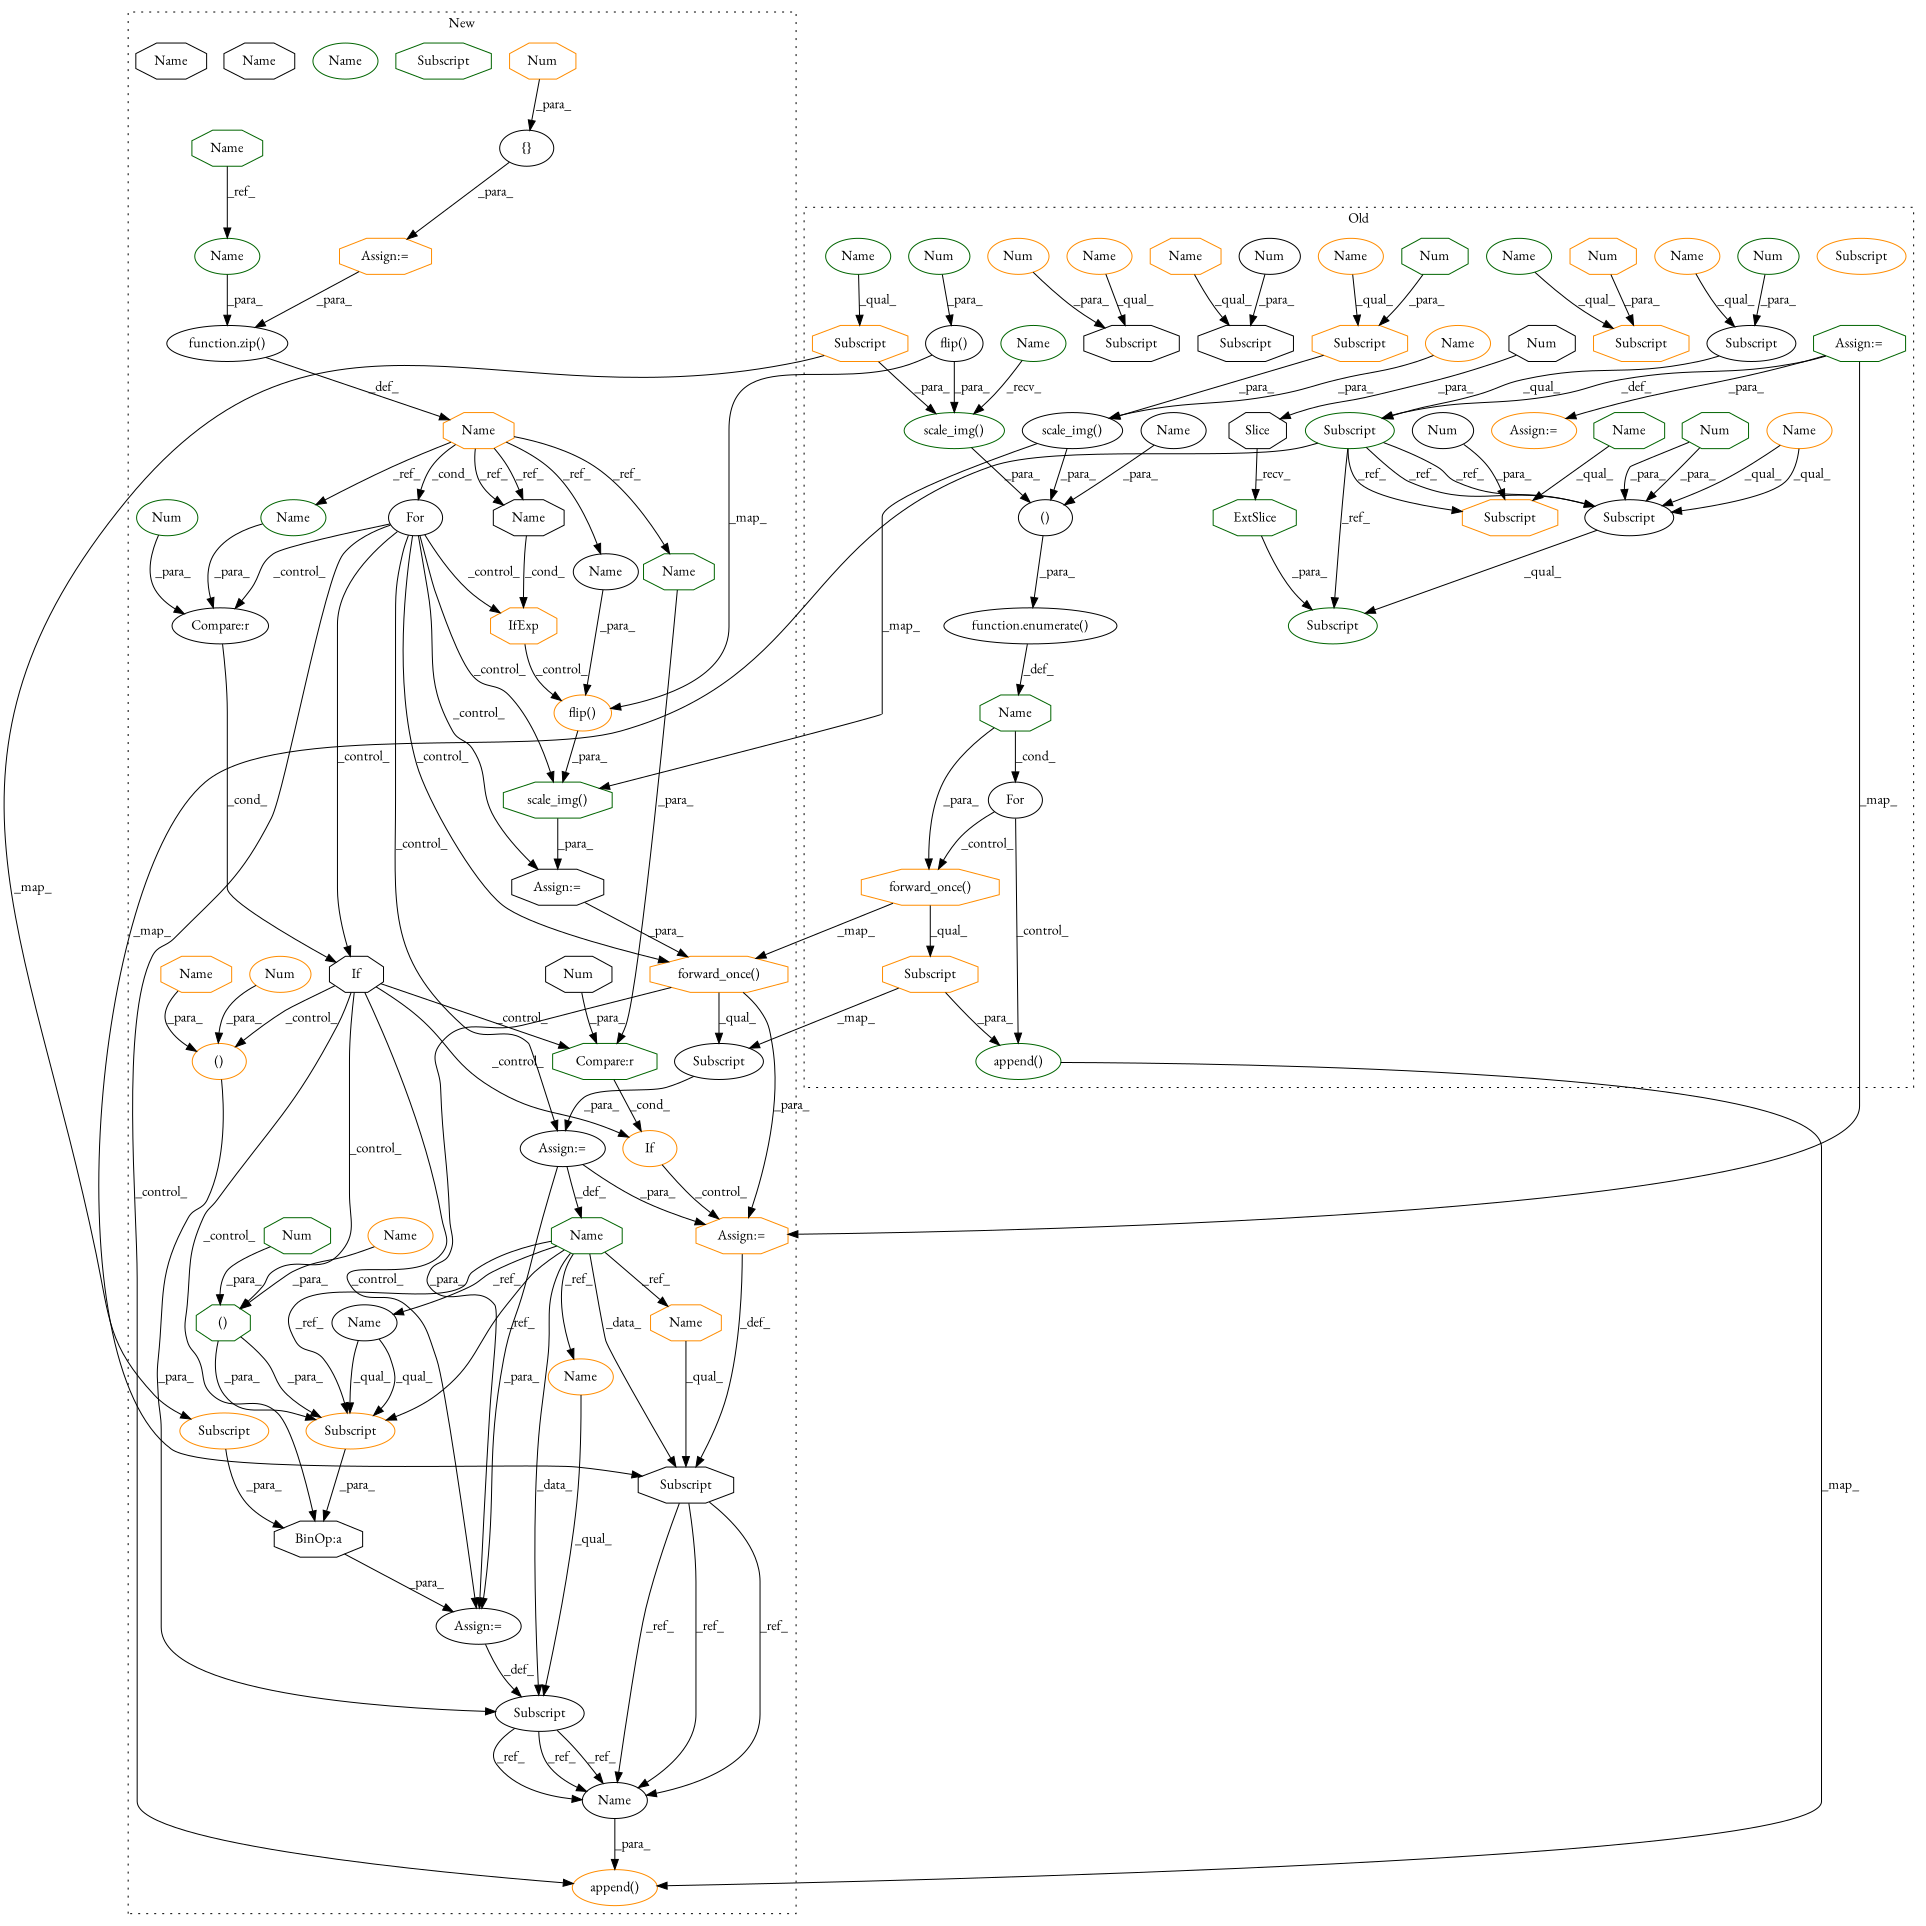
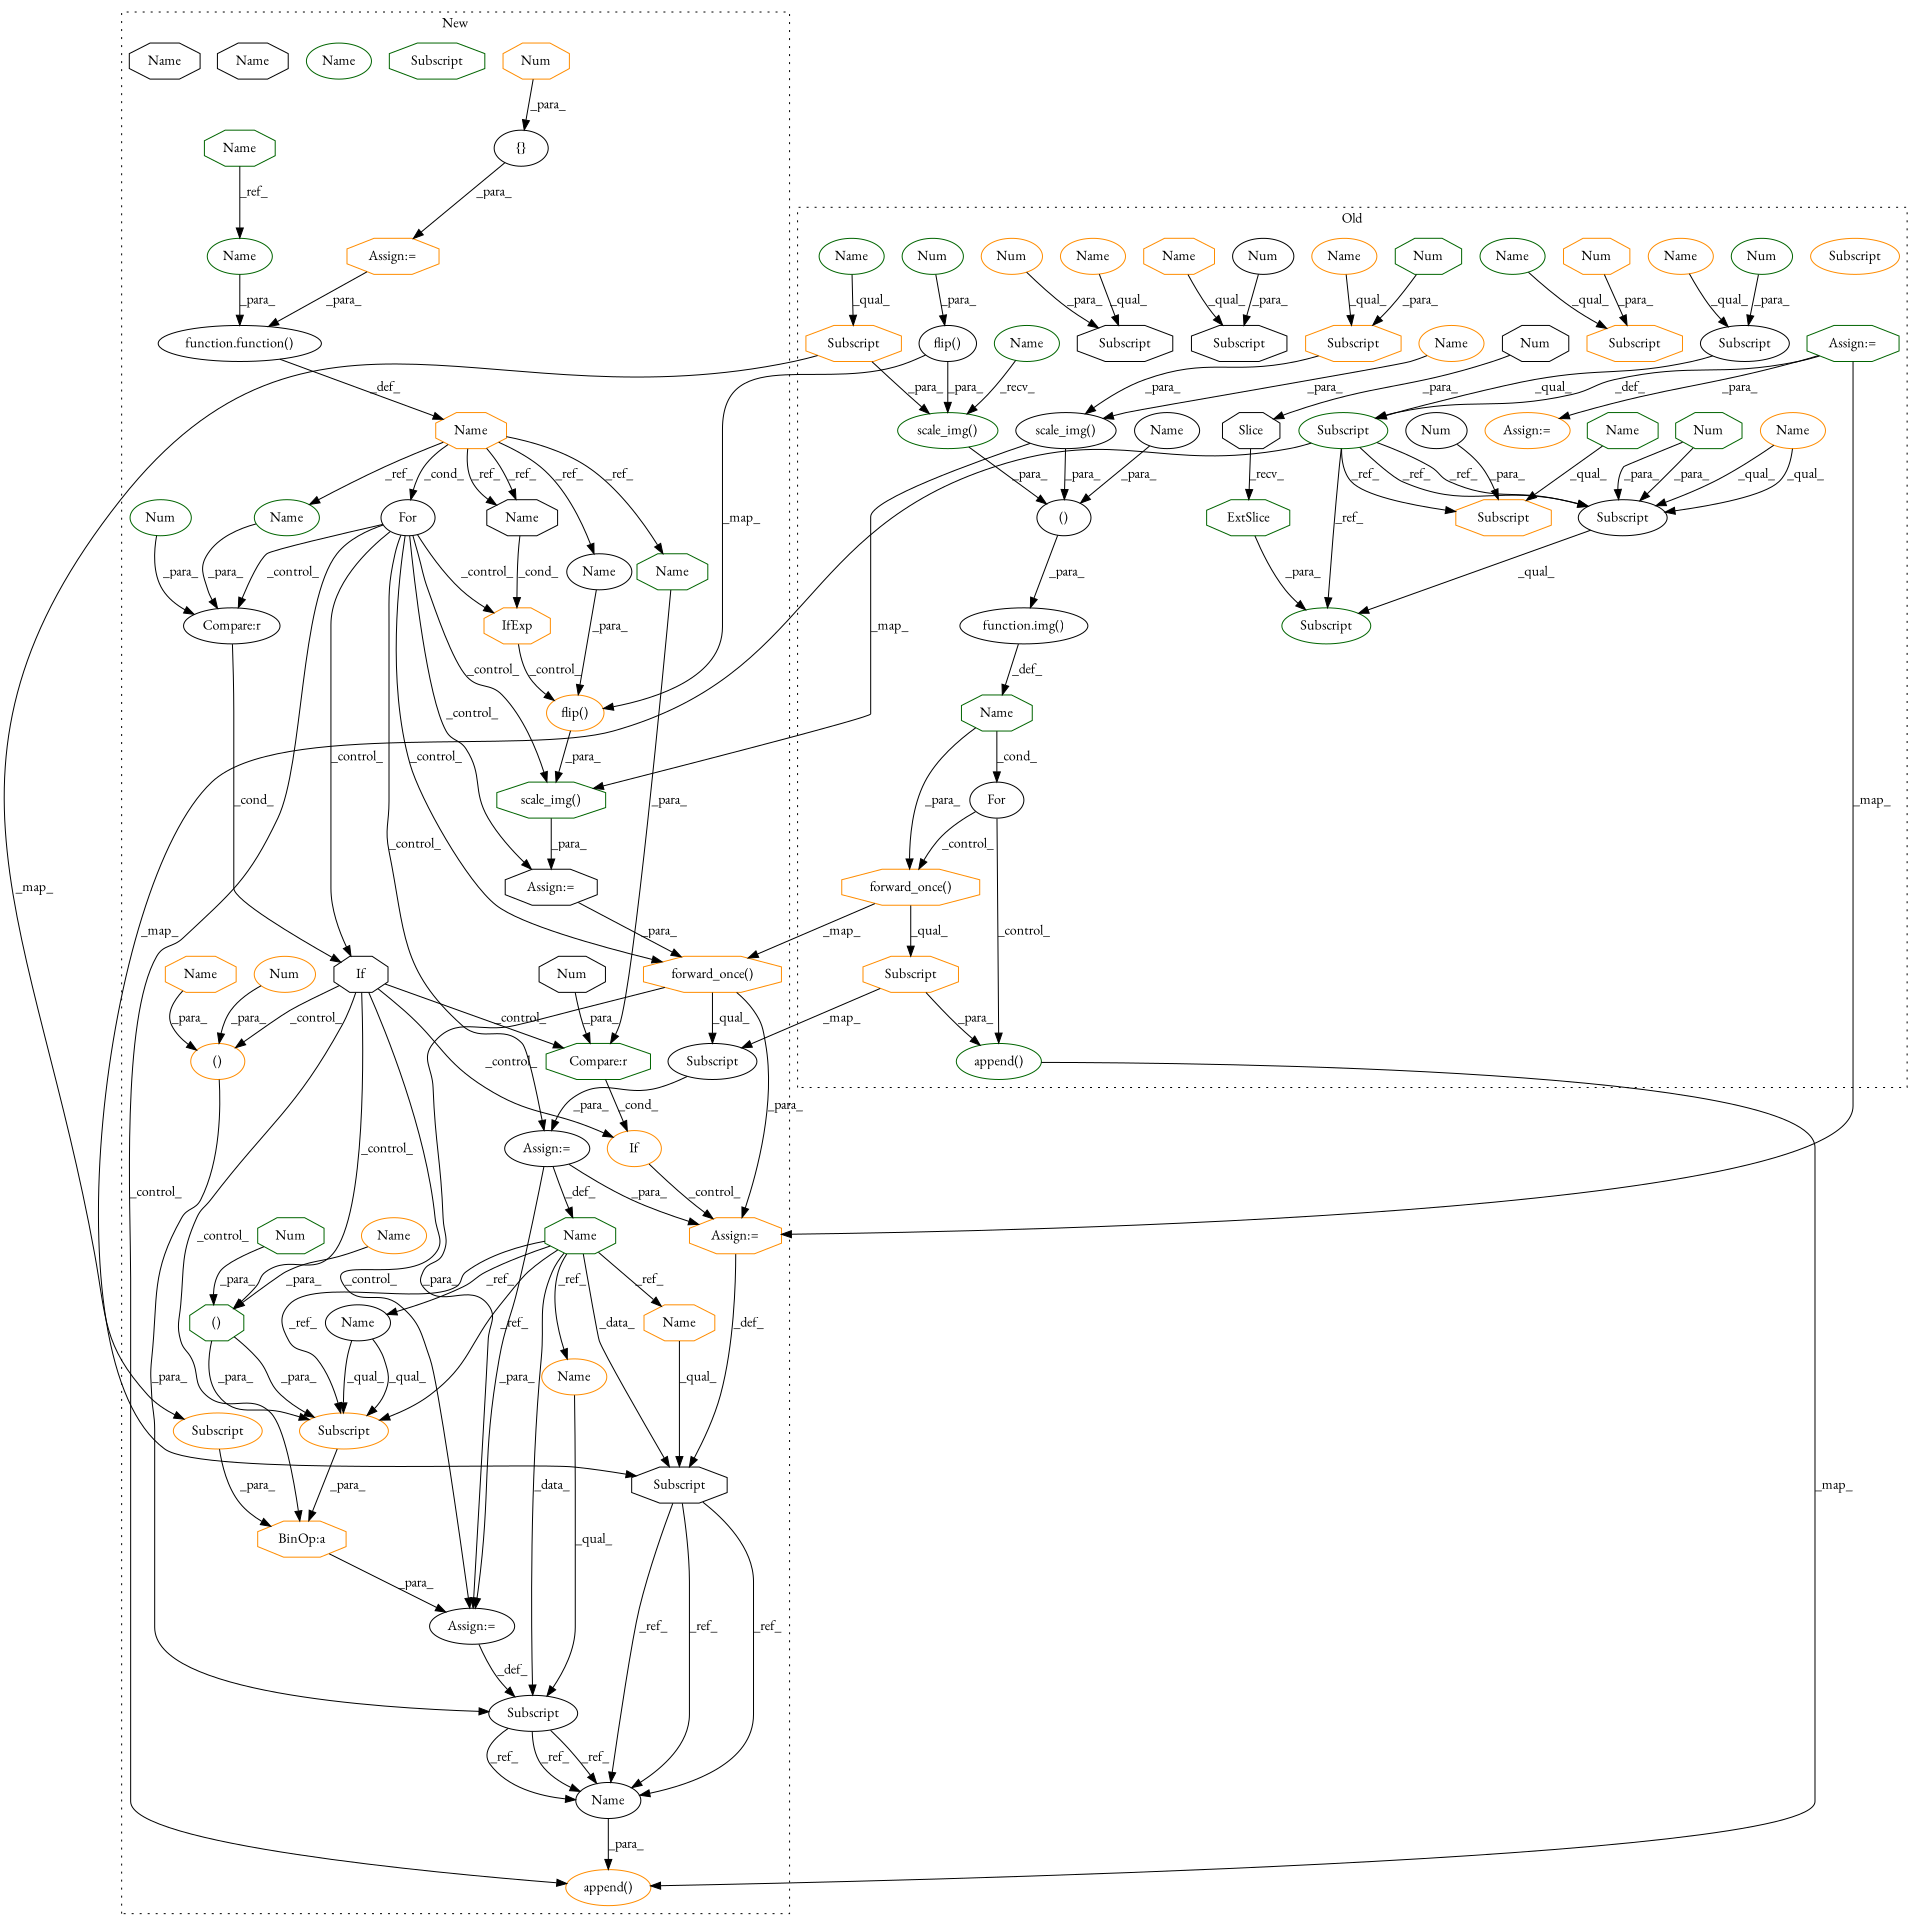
node "function.zip()": label "function.zip()" -> "function.function()"
node "function.enumerate()": label "function.enumerate()" -> "function.img()"
node "BinOp:a": color black -> darkorange
